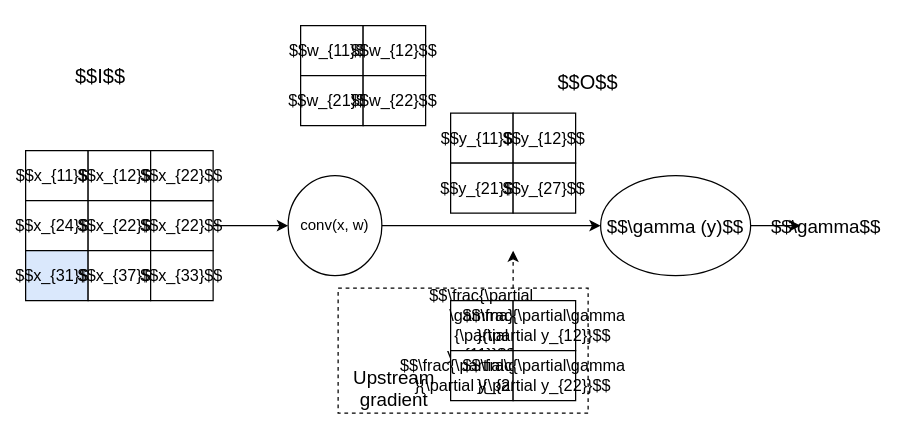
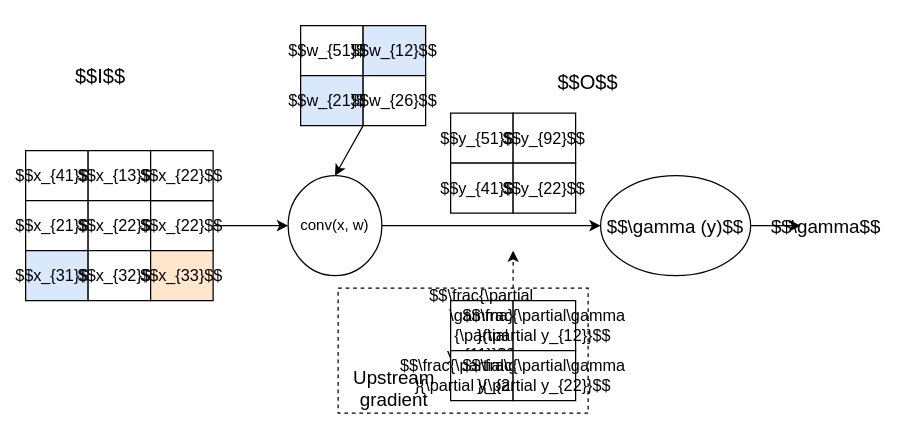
node "$$w_{11}$$": label "$$w_{11}$$" -> "$$w_{51}$$"
node "$$w_{12}$$": fillcolor #ffffff -> #dae8fc
node "$$w_{21}$$": fillcolor #ffffff -> #dae8fc
node "$$w_{22}$$": label "$$w_{22}$$" -> "$$w_{26}$$"
node "$$y_{11}$$": label "$$y_{11}$$" -> "$$y_{51}$$"
node "$$y_{12}$$": label "$$y_{12}$$" -> "$$y_{92}$$"
edge "$$w_{21}$$" -> "conv(x, w)": added
node "$$x_{11}$$": label "$$x_{11}$$" -> "$$x_{41}$$"
node "$$x_{12}$$": label "$$x_{12}$$" -> "$$x_{13}$$"
node "$$y_{21}$$": label "$$y_{21}$$" -> "$$y_{41}$$"
node "$$y_{27}$$": label "$$y_{27}$$" -> "$$y_{22}$$"
node "$$x_{24}$$": label "$$x_{24}$$" -> "$$x_{21}$$"
node "$$x_{37}$$": label "$$x_{37}$$" -> "$$x_{32}$$"
node "$$x_{33}$$": fillcolor #ffffff -> #ffe6cc
